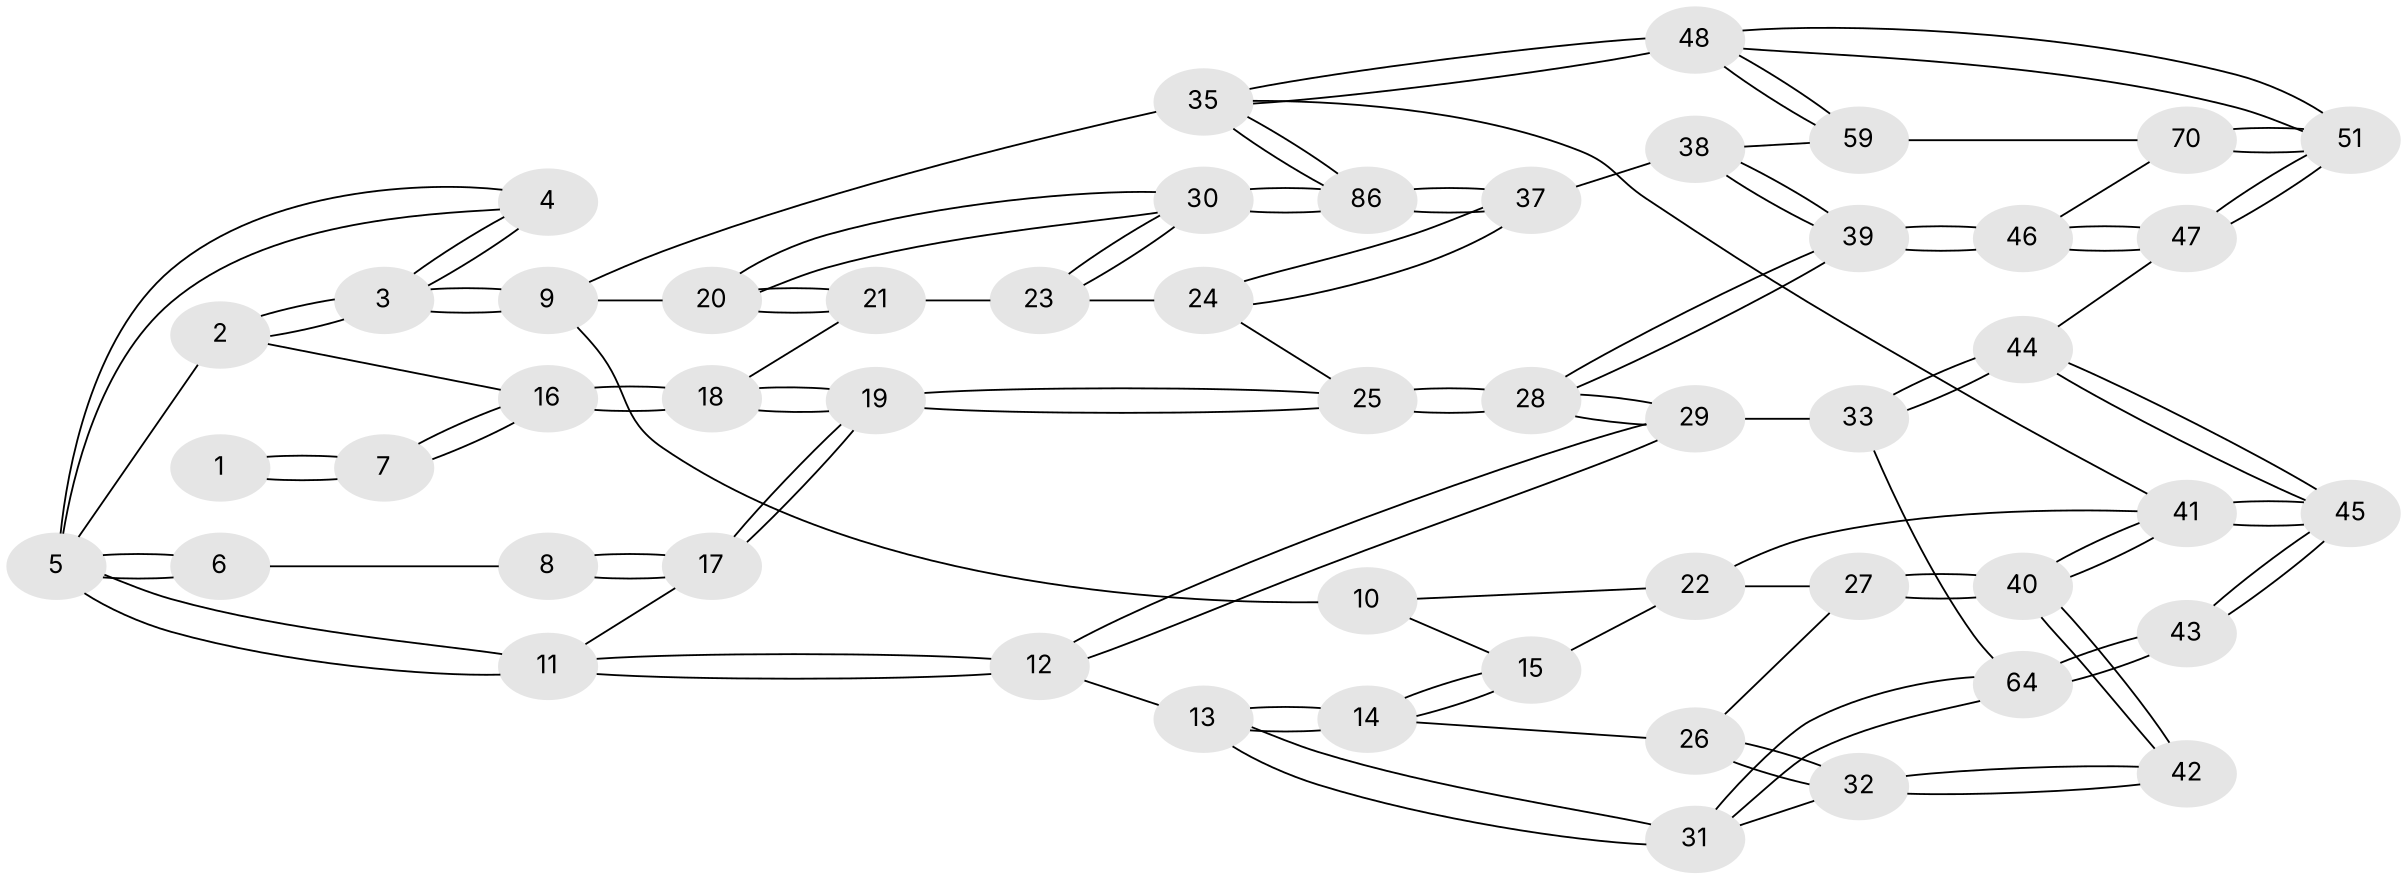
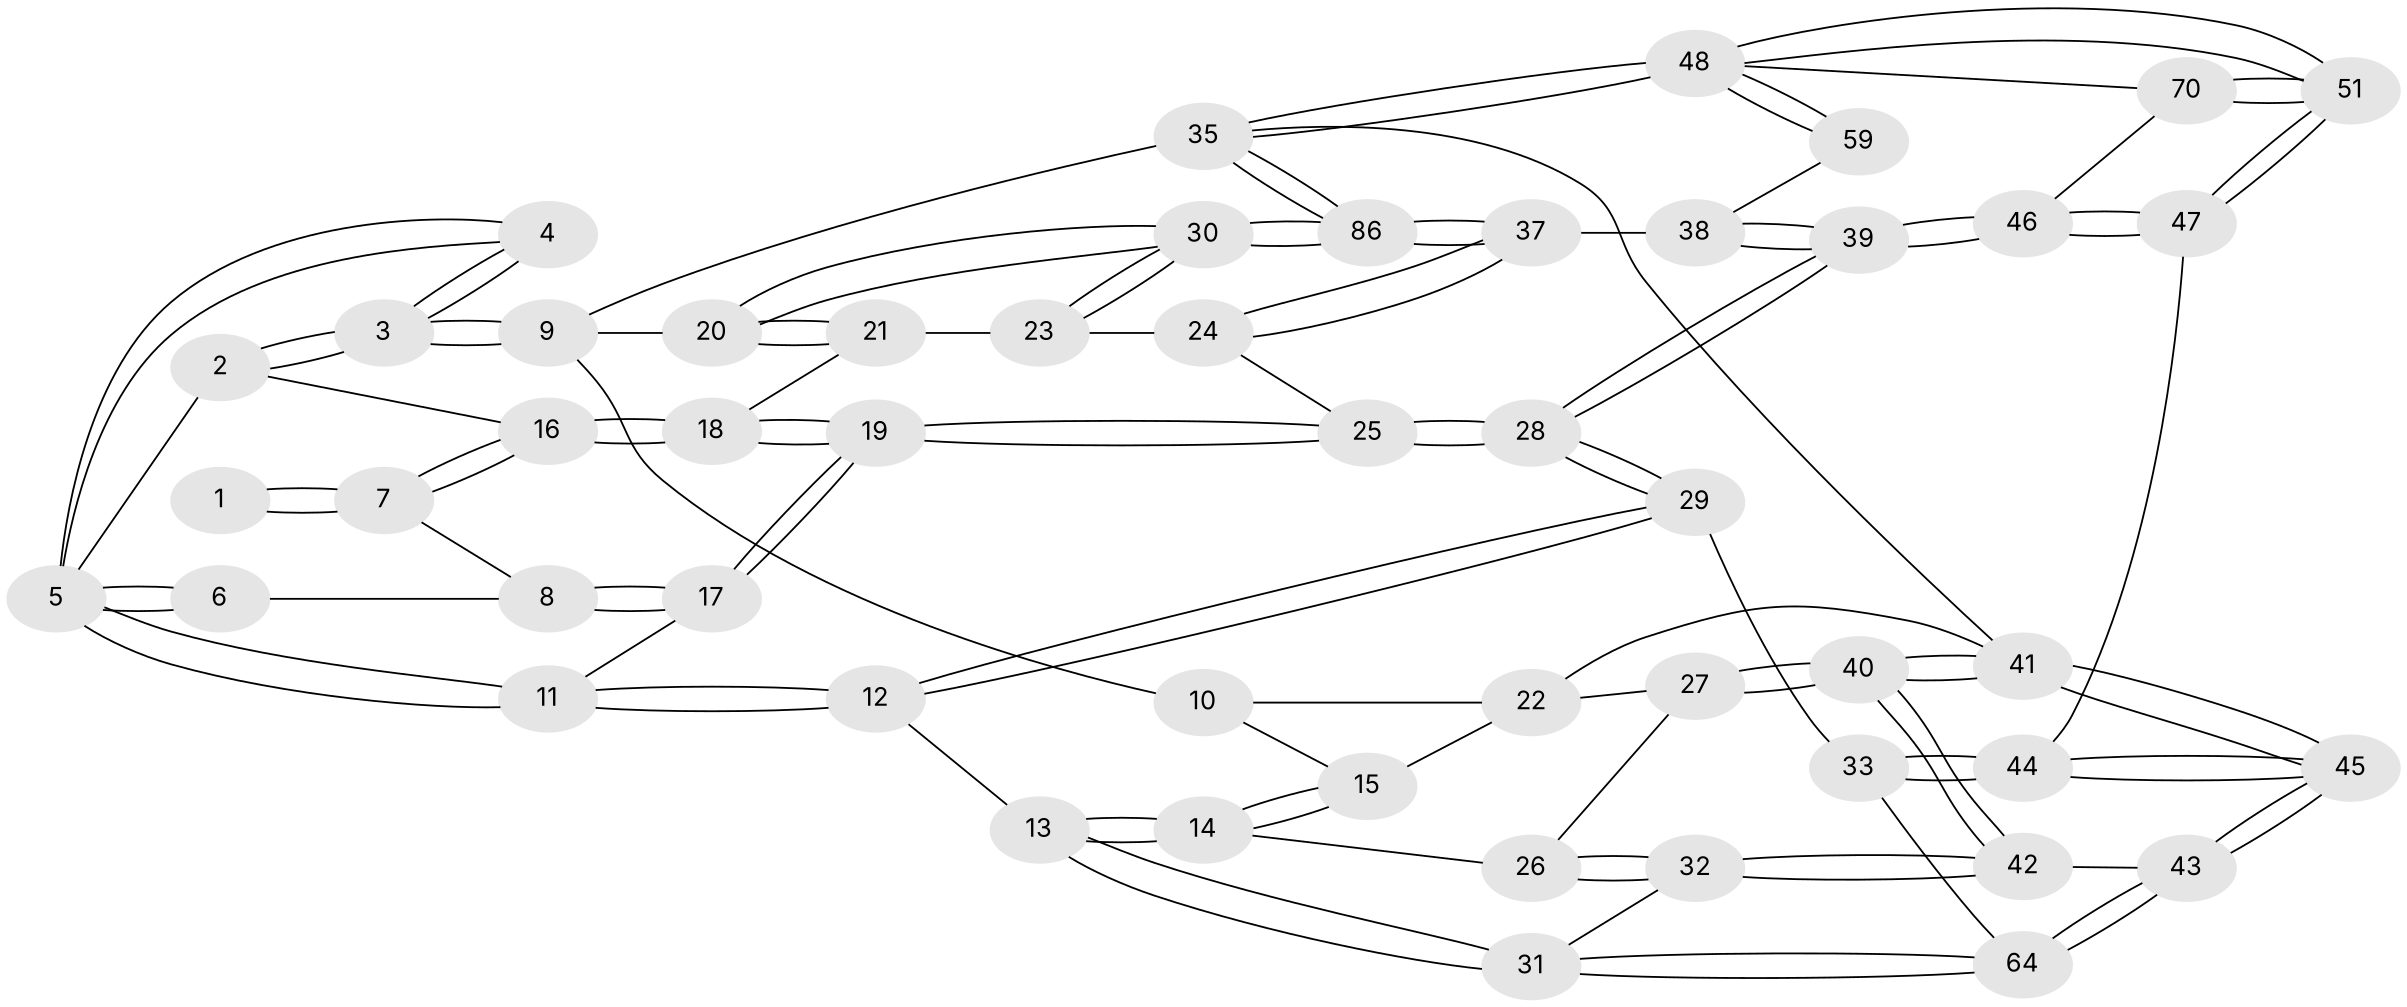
edge "59" -- "70": now "48" -- "70"
edge "7" -- "8": added
edge "42" -- "43": added
